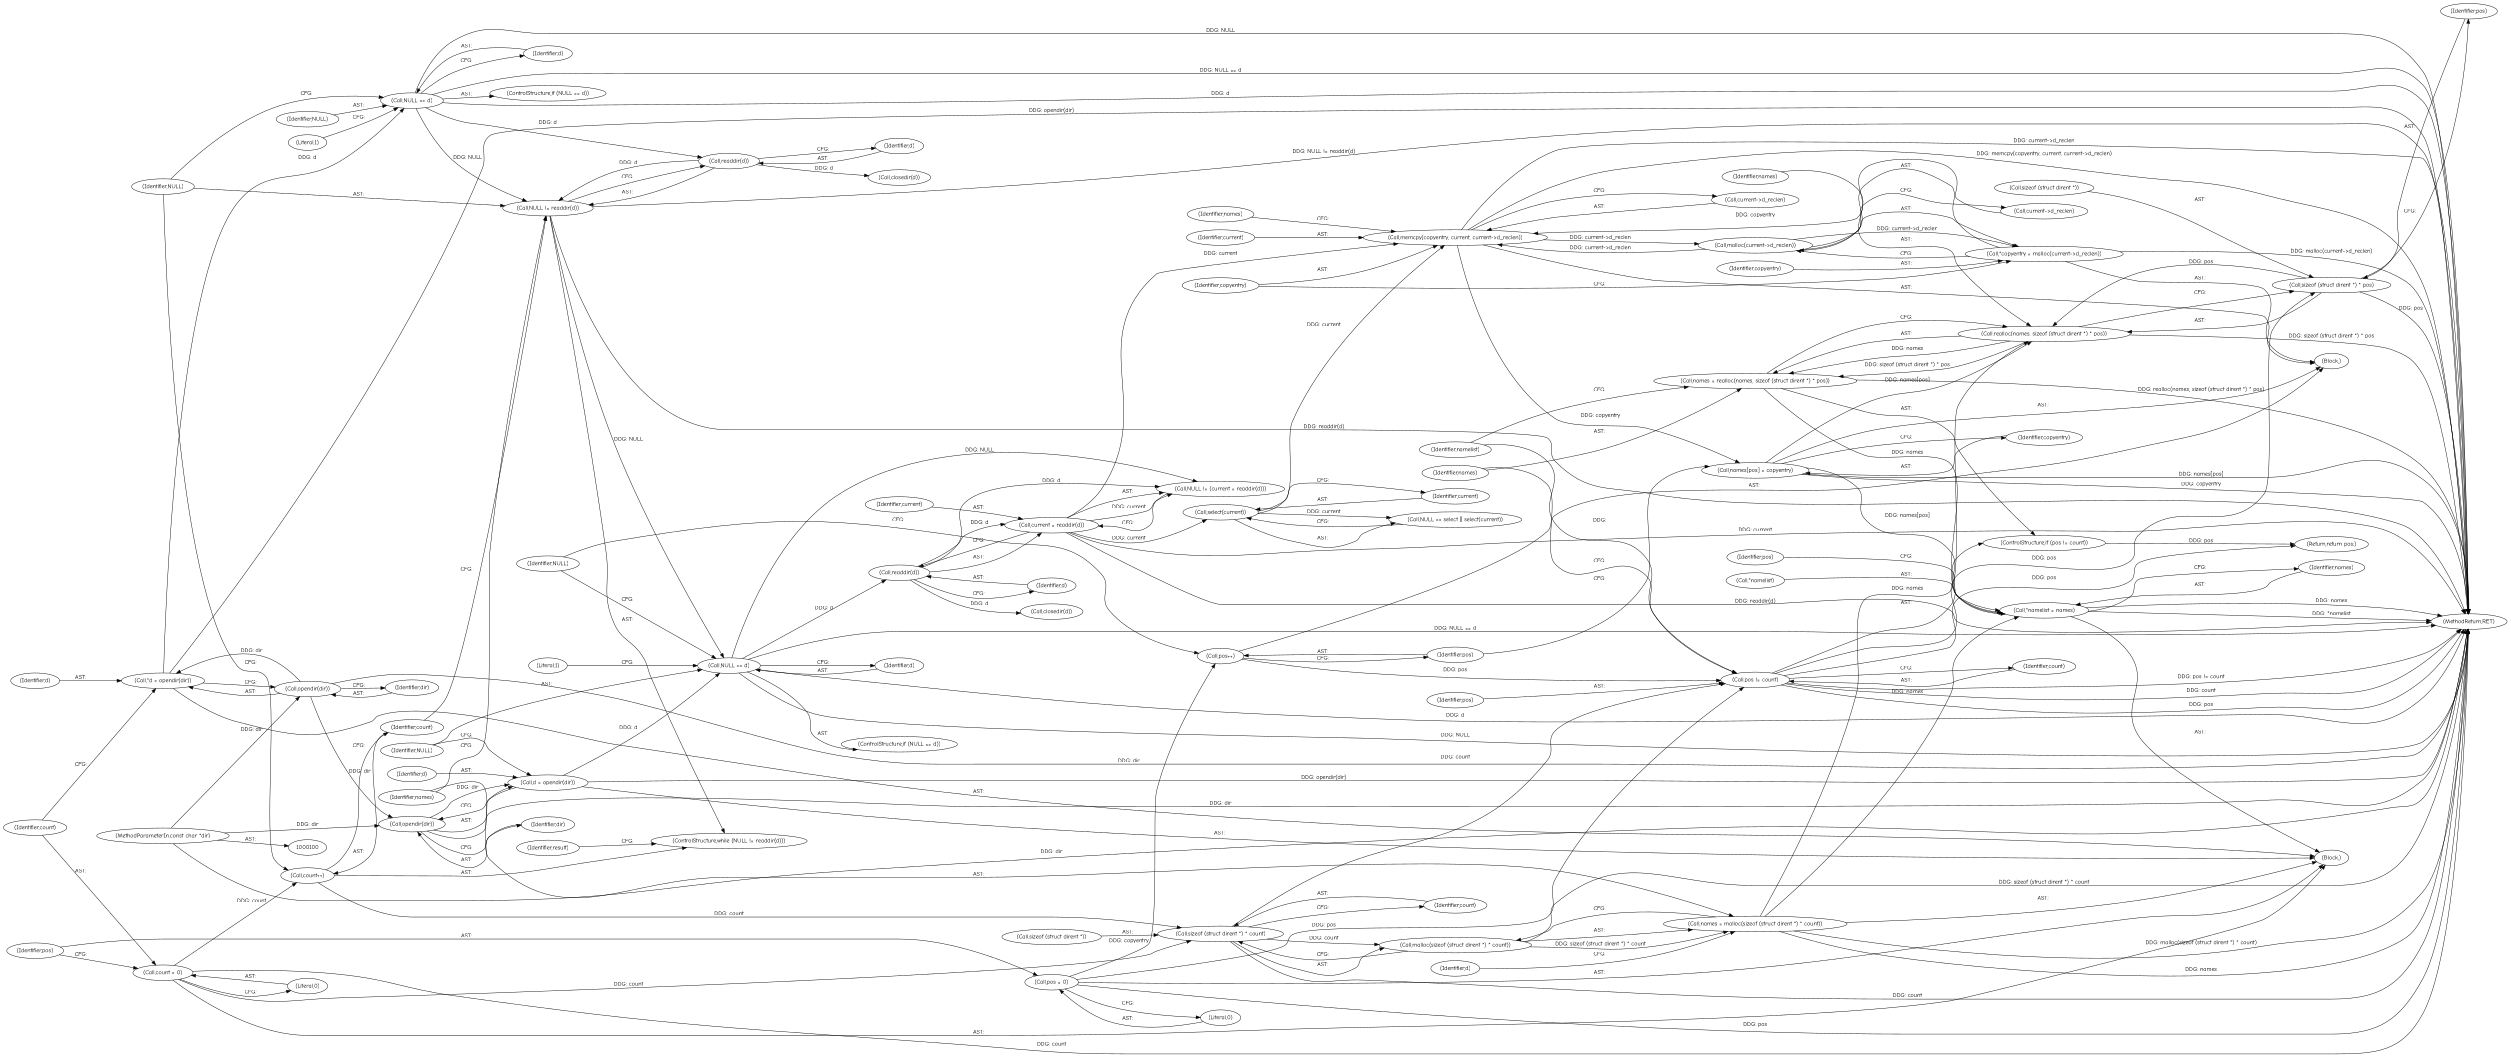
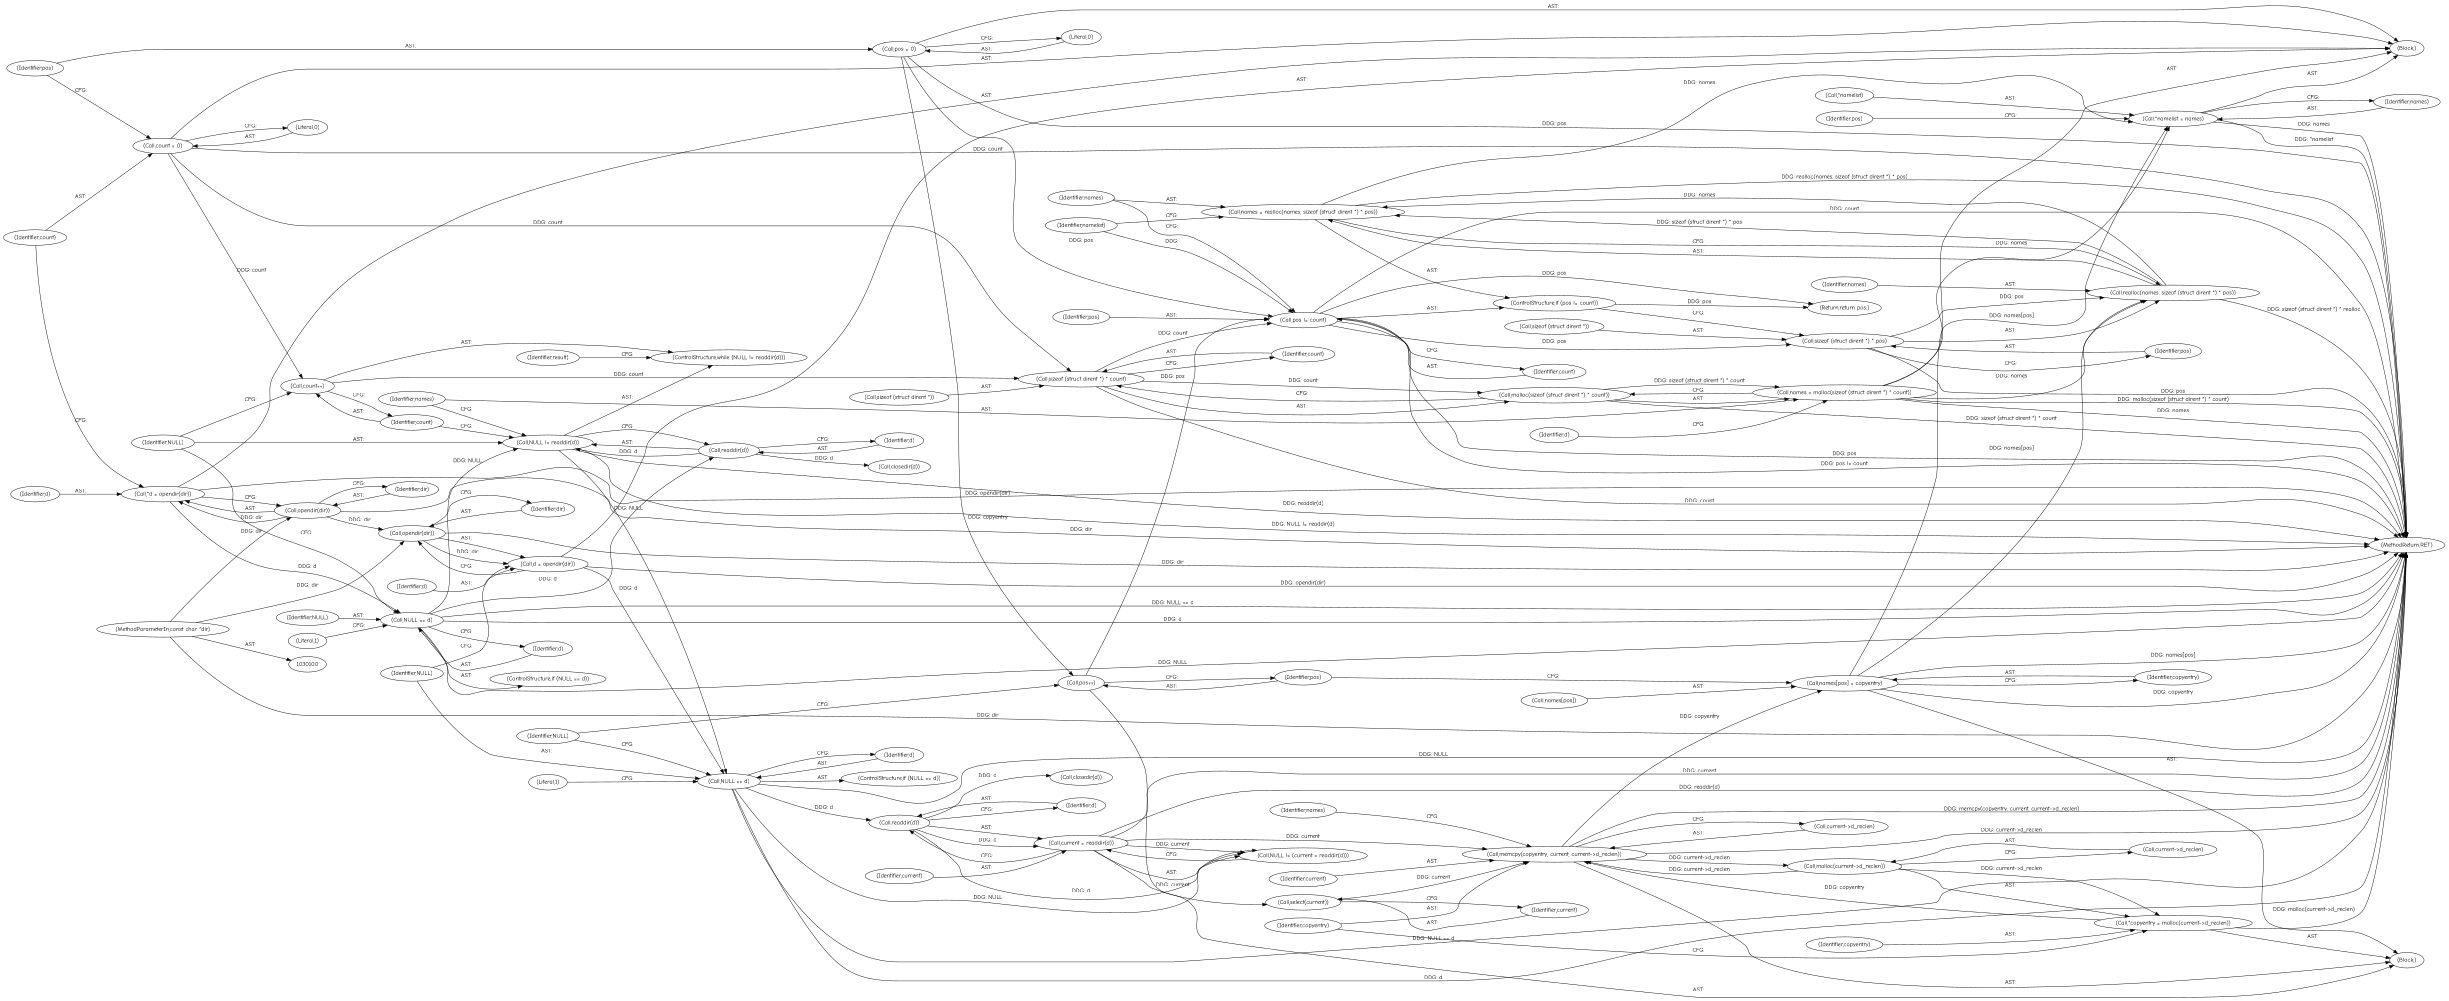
edge "(Call,*copyentry = malloc(current->d_reclen))" -> "(Call,malloc(current->d_reclen))": removed, label "CFG:"
edge "(Call,realloc(names, sizeof (struct dirent *) * pos))" -> "(Call,sizeof (struct dirent *) * pos)": now "(ControlStructure,if (pos != count))" -> "(Call,sizeof (struct dirent *) * pos)"
edge "(Call,realloc(names, sizeof (struct dirent *) * pos))" -> "(MethodReturn,RET)": label "DDG: sizeof (struct dirent *) * pos" -> "DDG: sizeof (struct dirent *) * realloc"
node "(Call,NULL == select || select(current))": removed
node "(Call,names[pos])": added
node "1000100": label "1000100" -> "1030100"
